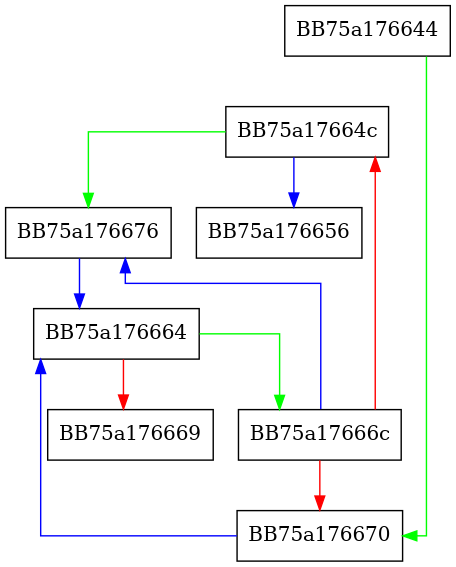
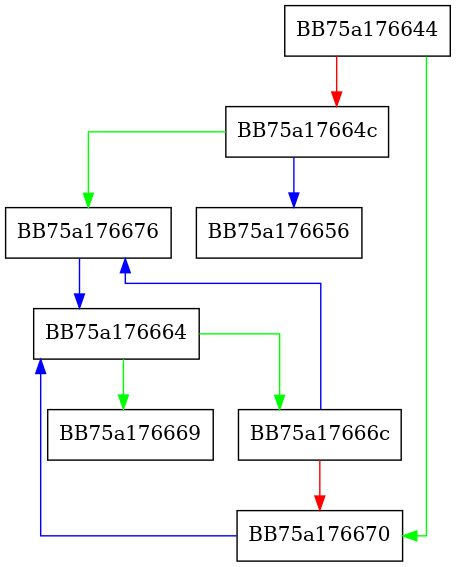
edge "BB75a17666c" -> "BB75a17664c": now "BB75a176644" -> "BB75a17664c"
edge "BB75a176664" -> "BB75a176669": color red -> green
